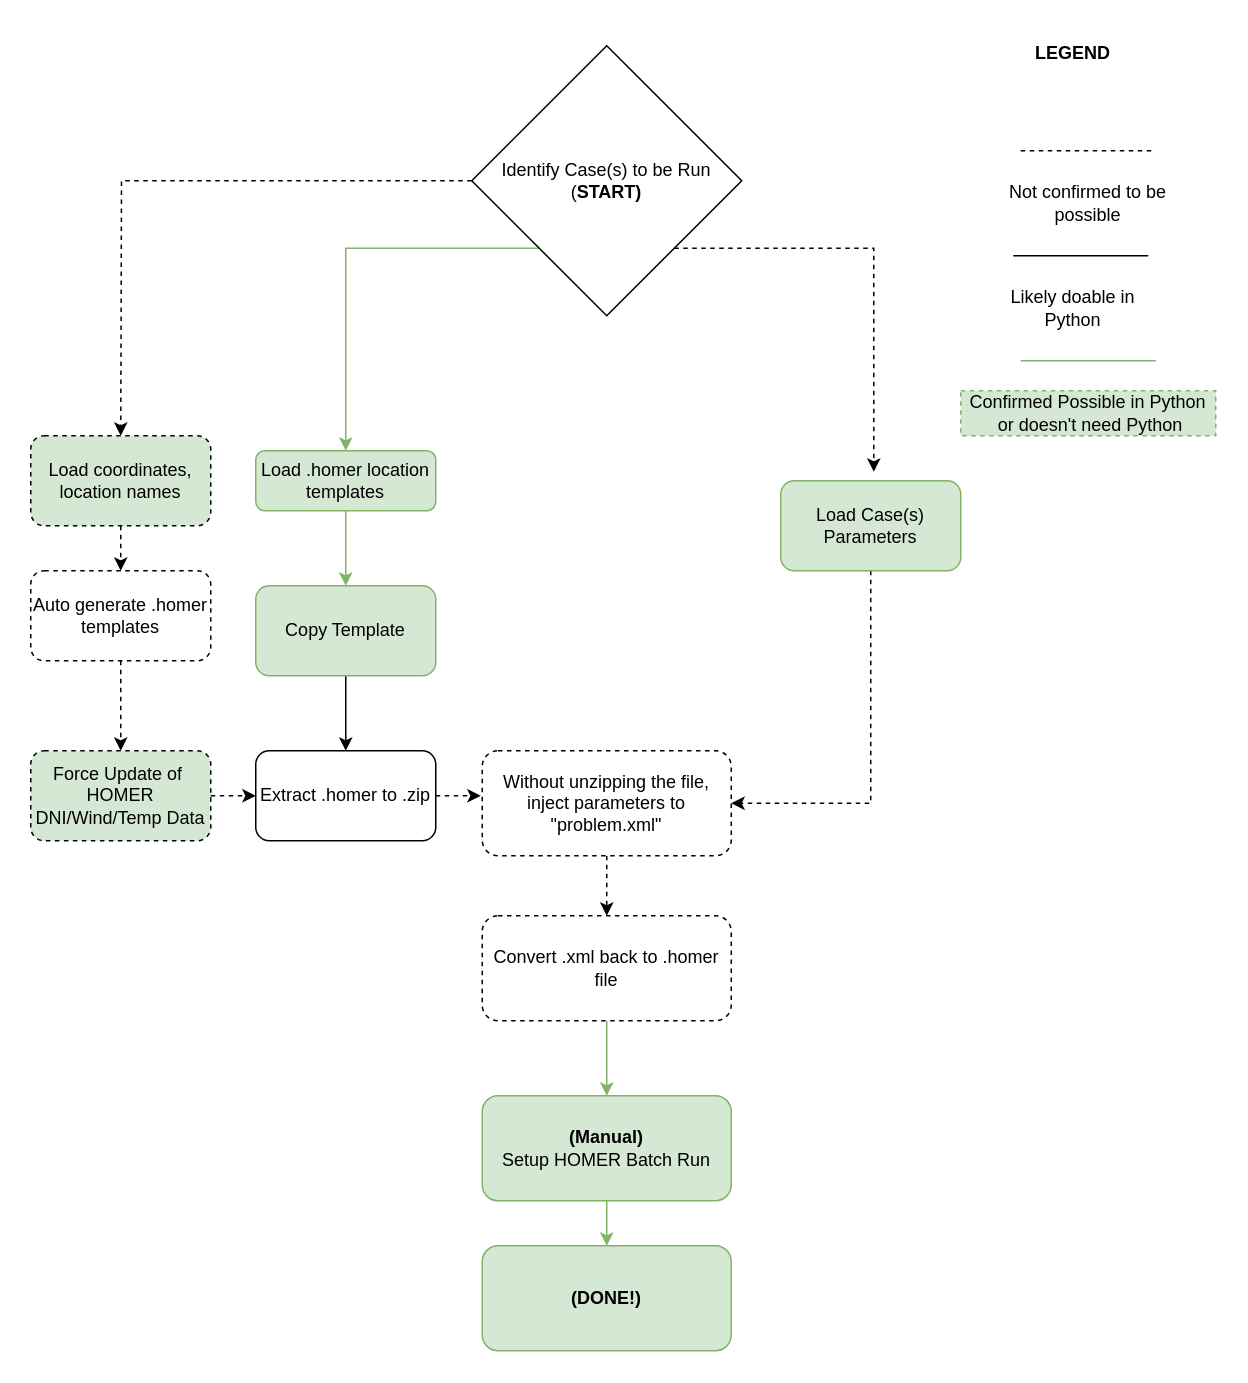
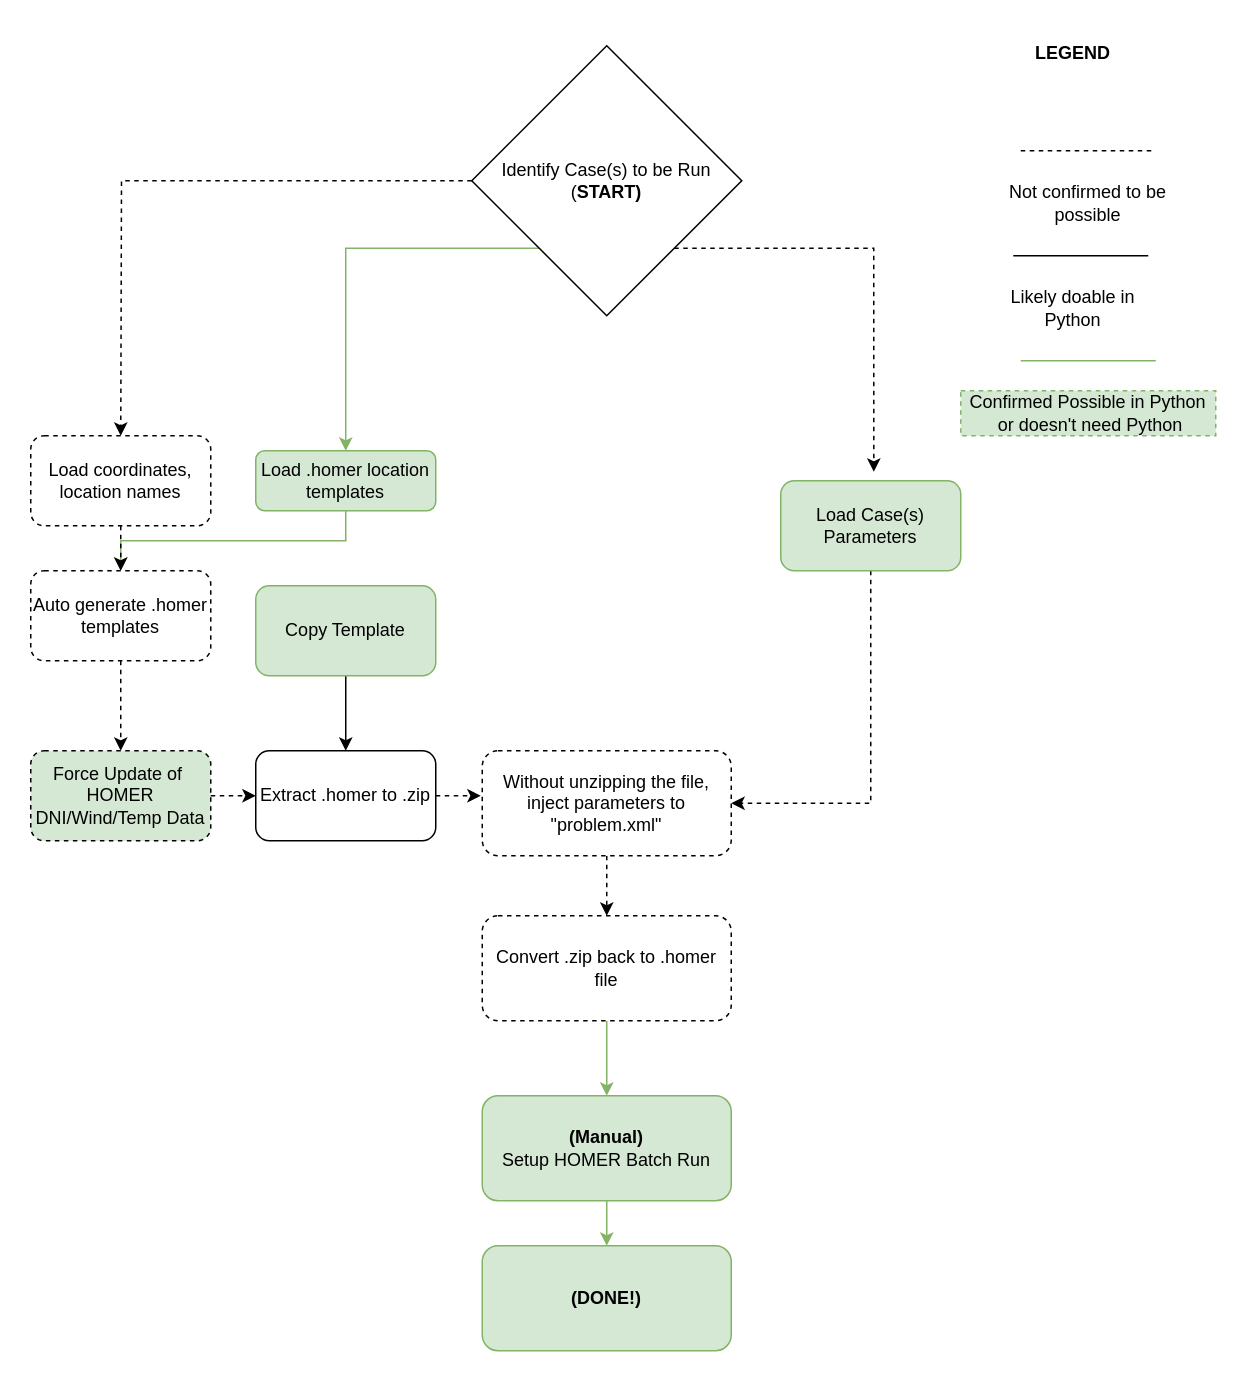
node "Load coordinates, location names": fillcolor #d5e8d4 -> #ffffff
edge "Load .homer location templates" -> "Copy Template": now "Load .homer location templates" -> "Auto generate .homer templates"
node "Convert .xml back to .homer file": label "Convert .xml back to .homer file" -> "Convert .zip back to .homer file"
